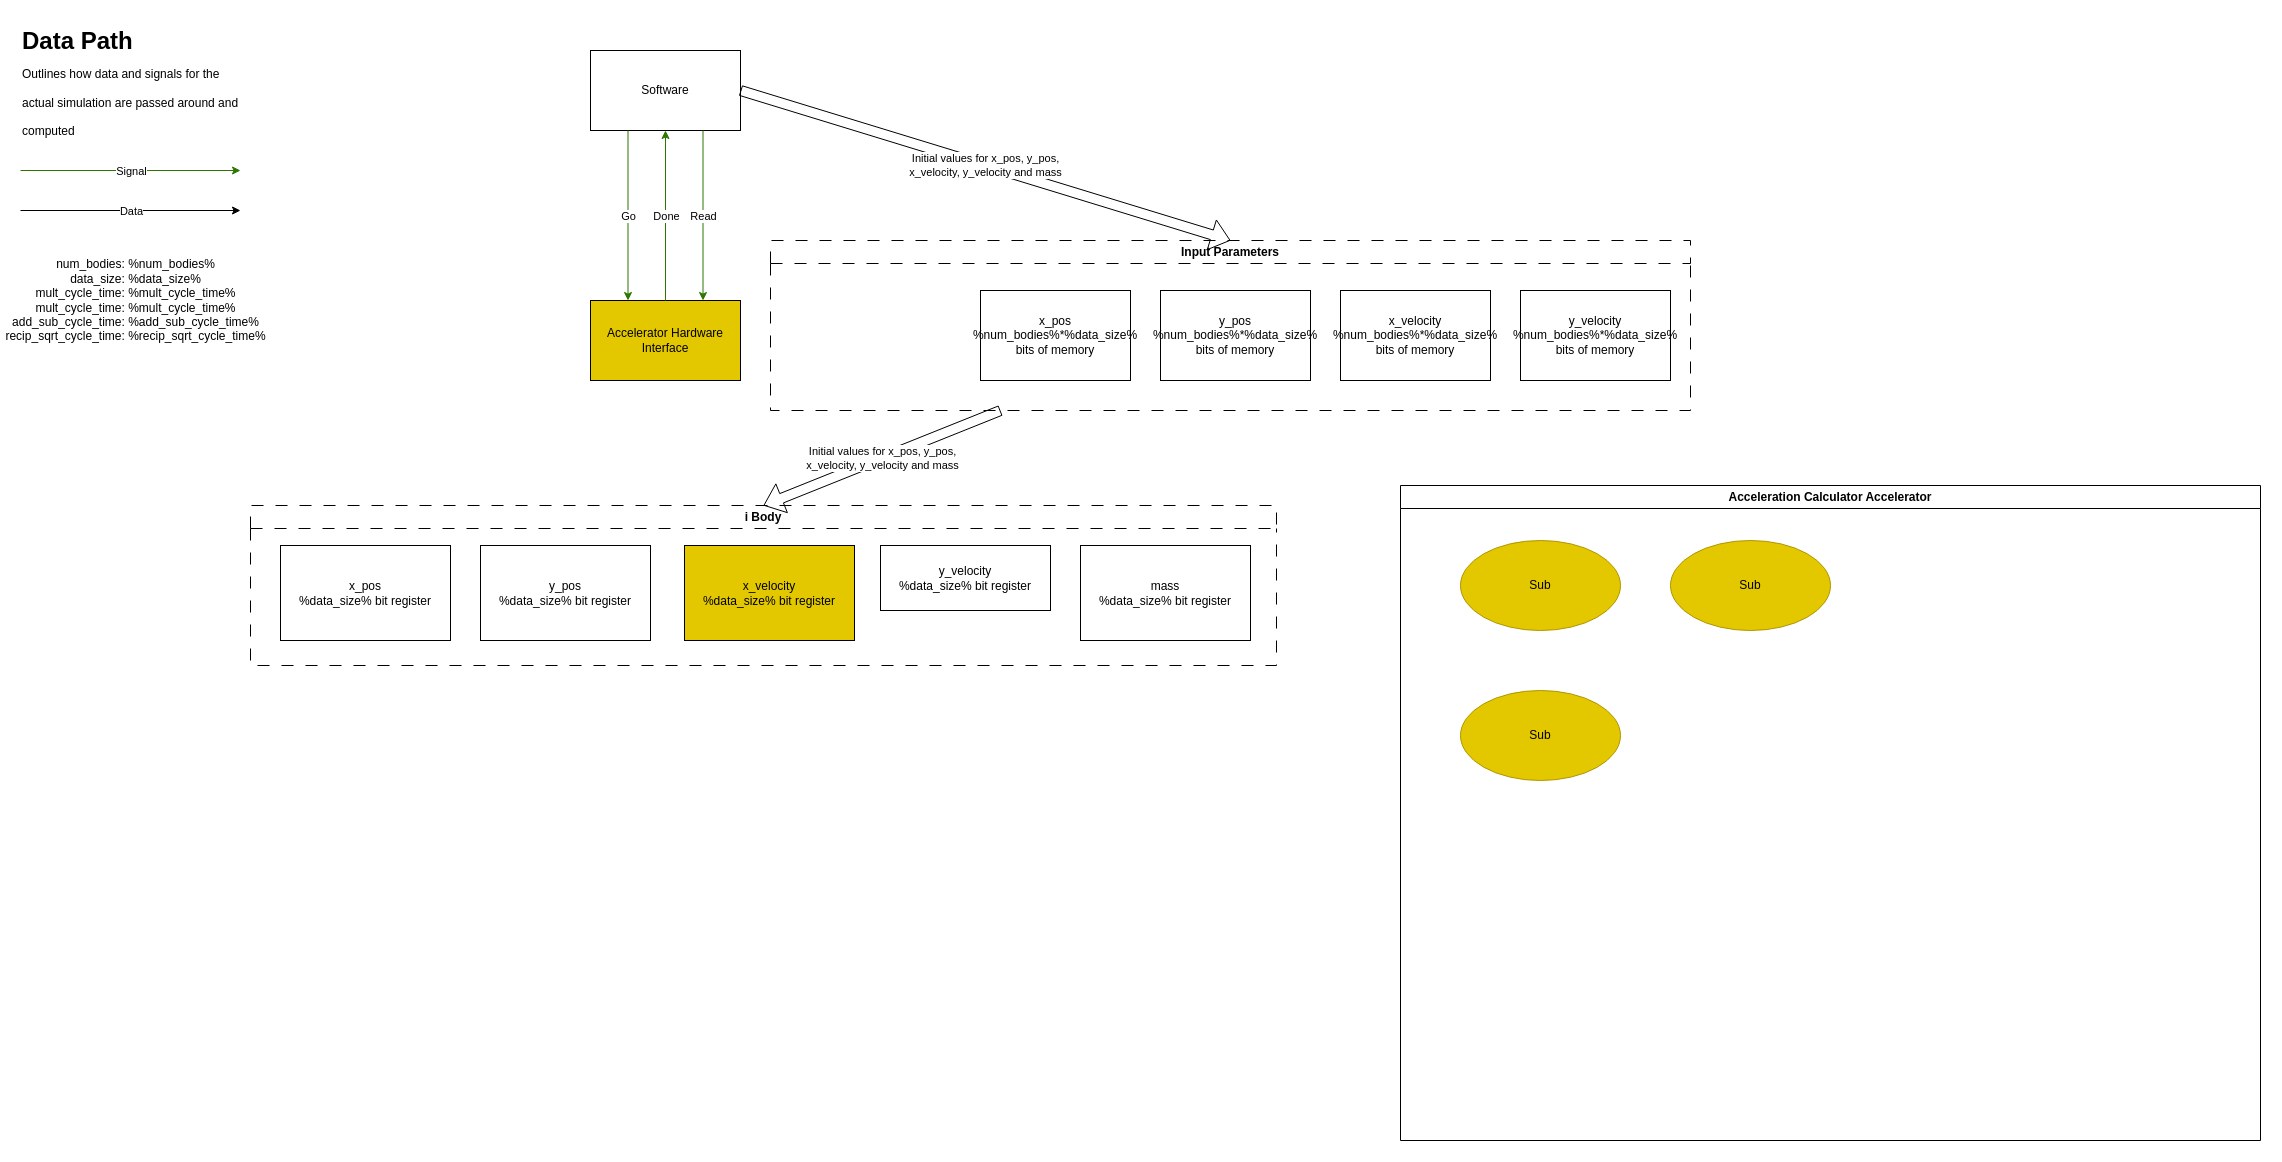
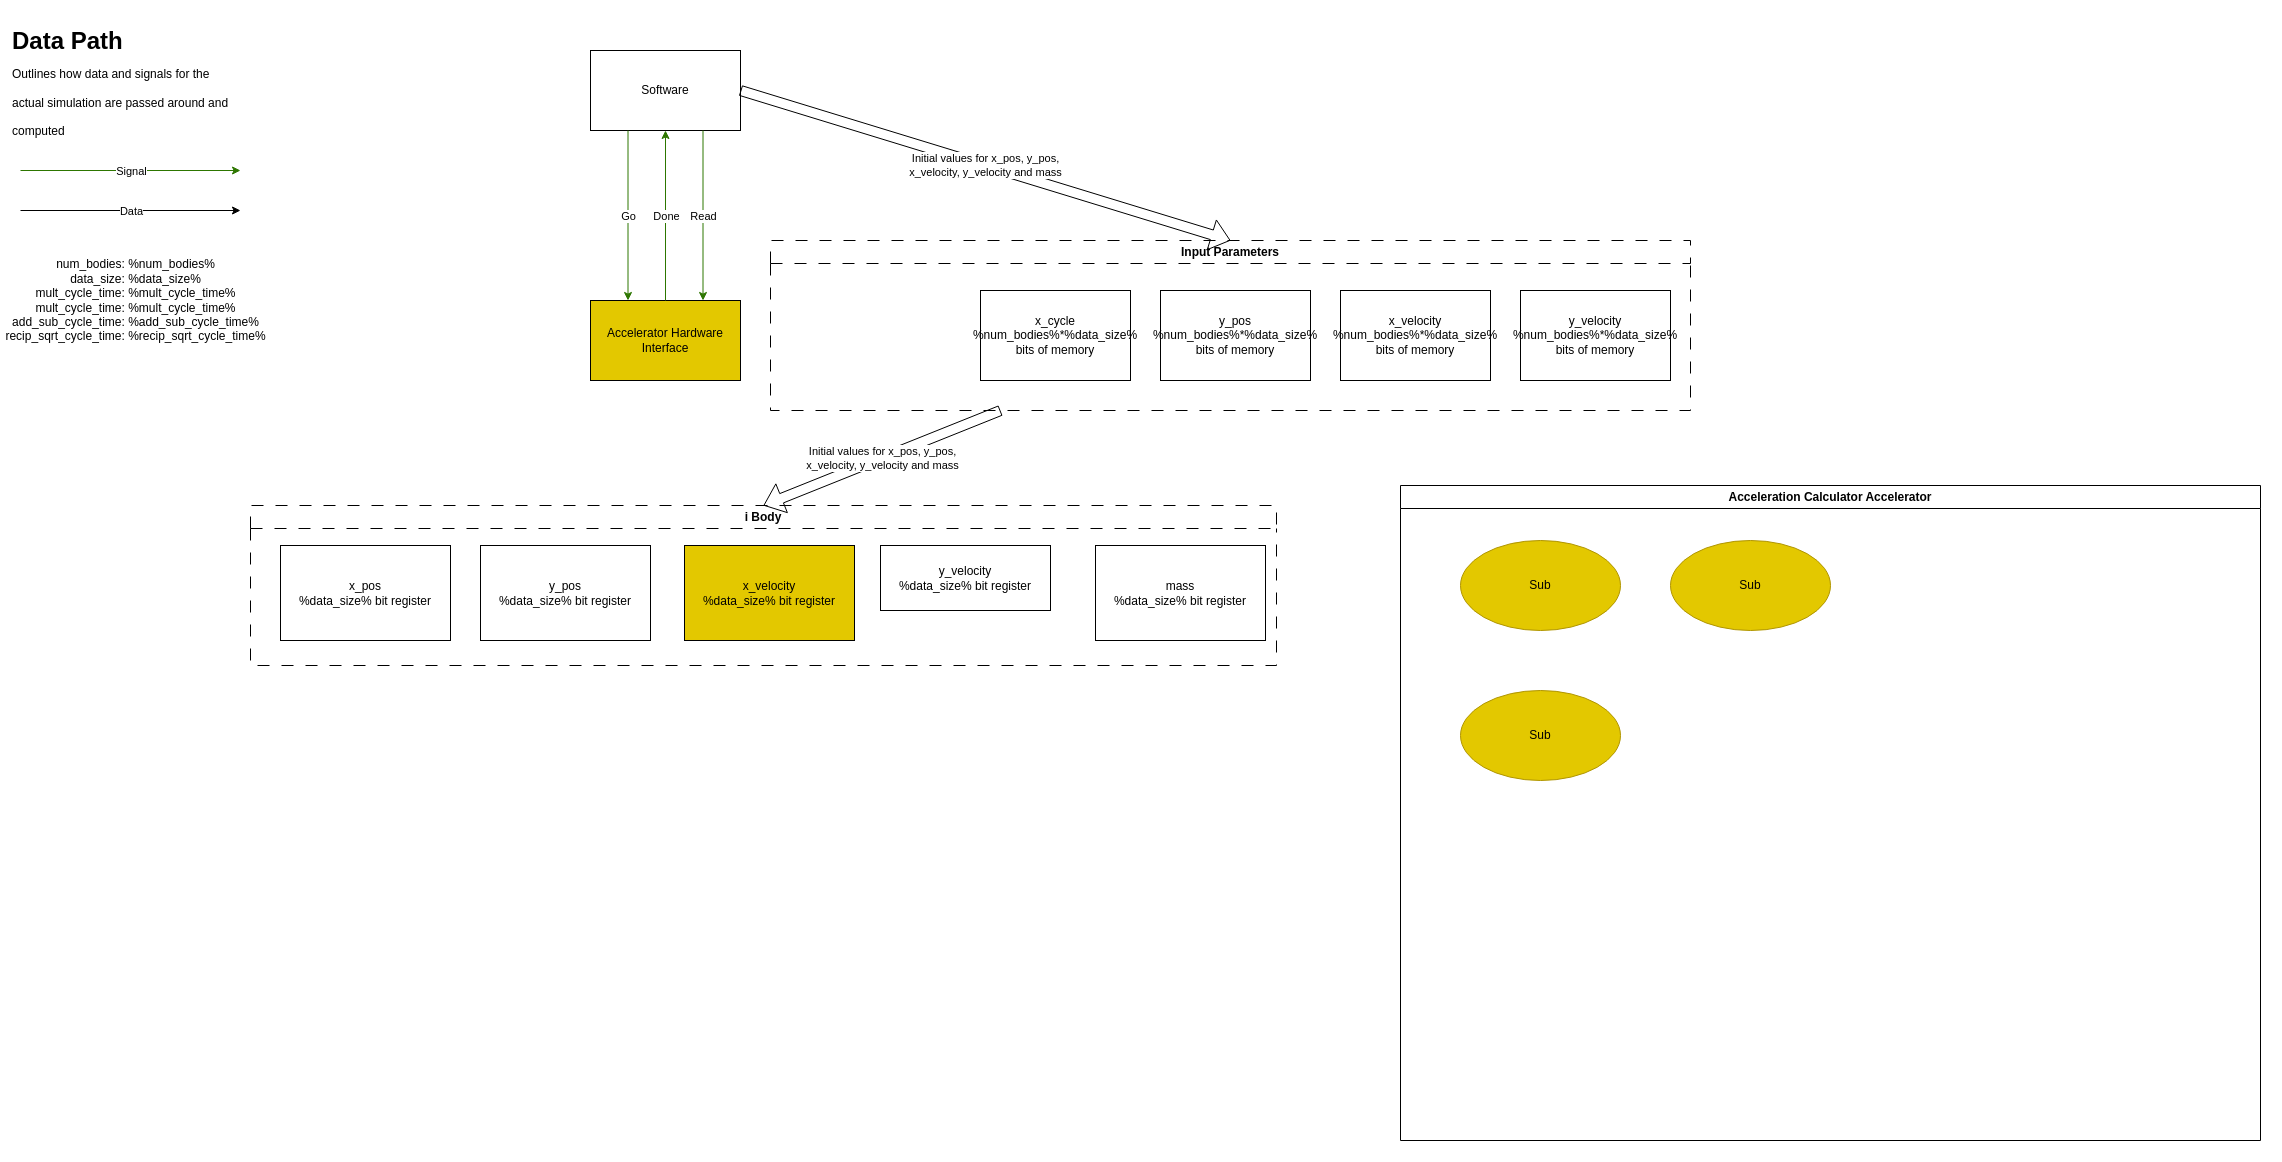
node "Data Path Outlines how data and signals for the actual simulation are passed around and computed": moved (136, 81) -> (126, 81)
node "x_pos %num_bodies%*%data_size% bits of memory": label "x_pos %num_bodies%*%data_size% bits of memory" -> "x_cycle %num_bodies%*%data_size% bits of memory"
node "mass %data_size% bit register": moved (1166, 593) -> (1181, 593)
